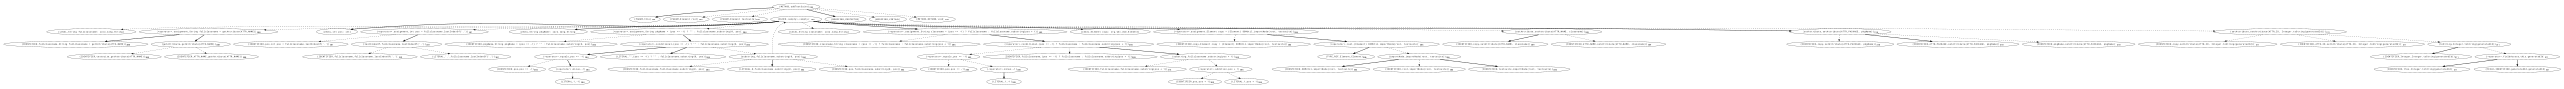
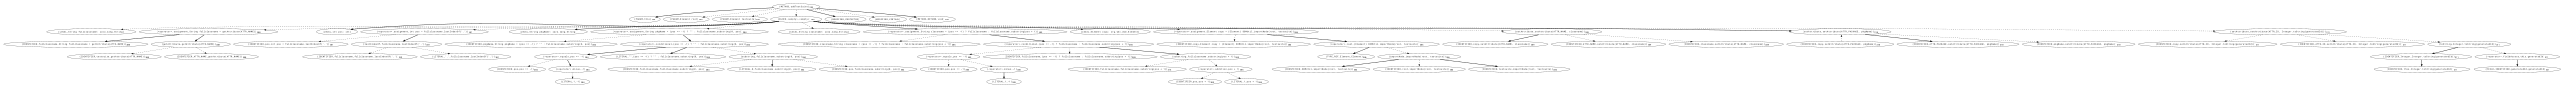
edge "(METHOD,addTestSuite)" -> "(METHOD_RETURN,void)": style dashed -> bold
edge "(substring,fullclassname.substring(0, pos))" -> "(BLOCK,<empty>,<empty>)": now "(METHOD,addTestSuite)" -> "(BLOCK,<empty>,<empty>)"
edge "(setAttribute,setAttribute(ATTR_PACKAGE, pkgName))" -> "(IDENTIFIER,copy,setAttribute(ATTR_PACKAGE, pkgName))": reversed
node "(IDENTIFIER,classname,setAttribute(ATTR_NAME, classname))": added
edge "(<operator>.fieldAccess,this.generatedId)" -> "(IDENTIFIER,this,Integer.toString(generatedId))": now "(IDENTIFIER,Integer,Integer.toString(generatedId))" -> "(IDENTIFIER,this,Integer.toString(generatedId))"
